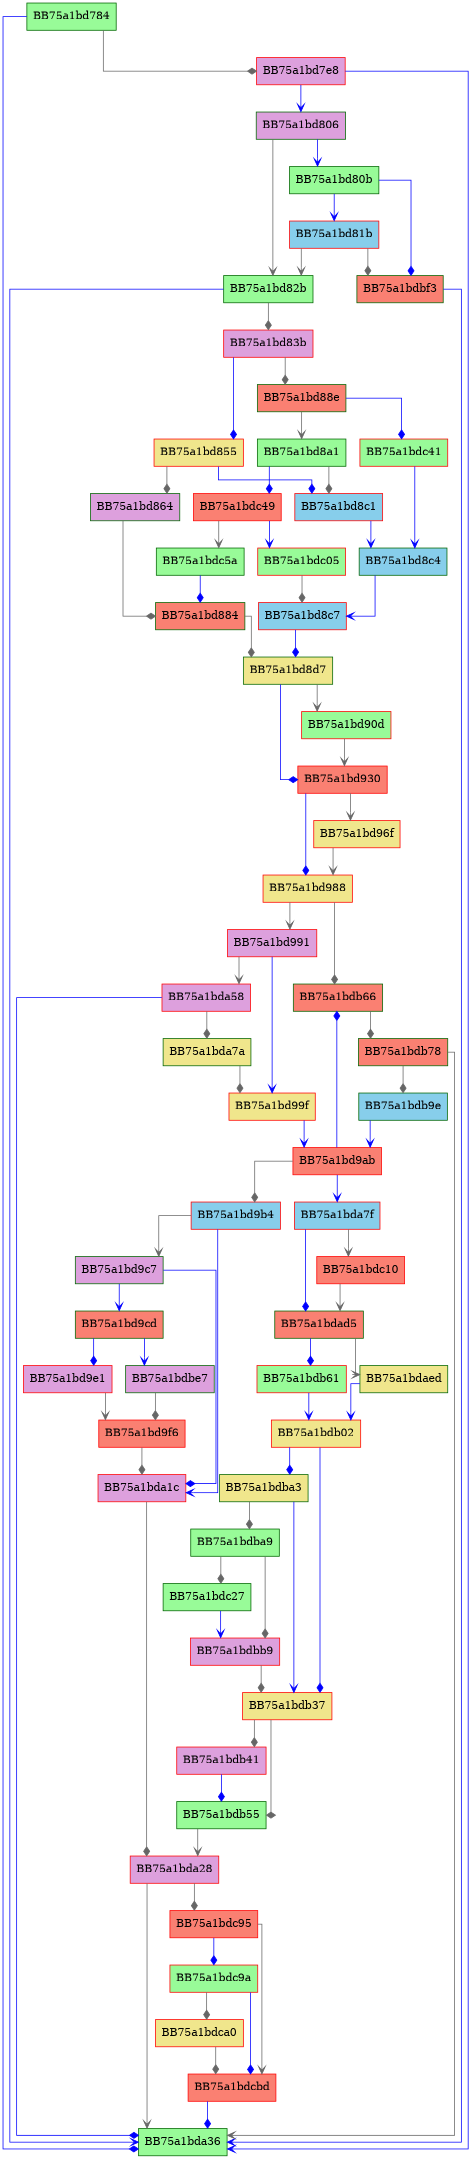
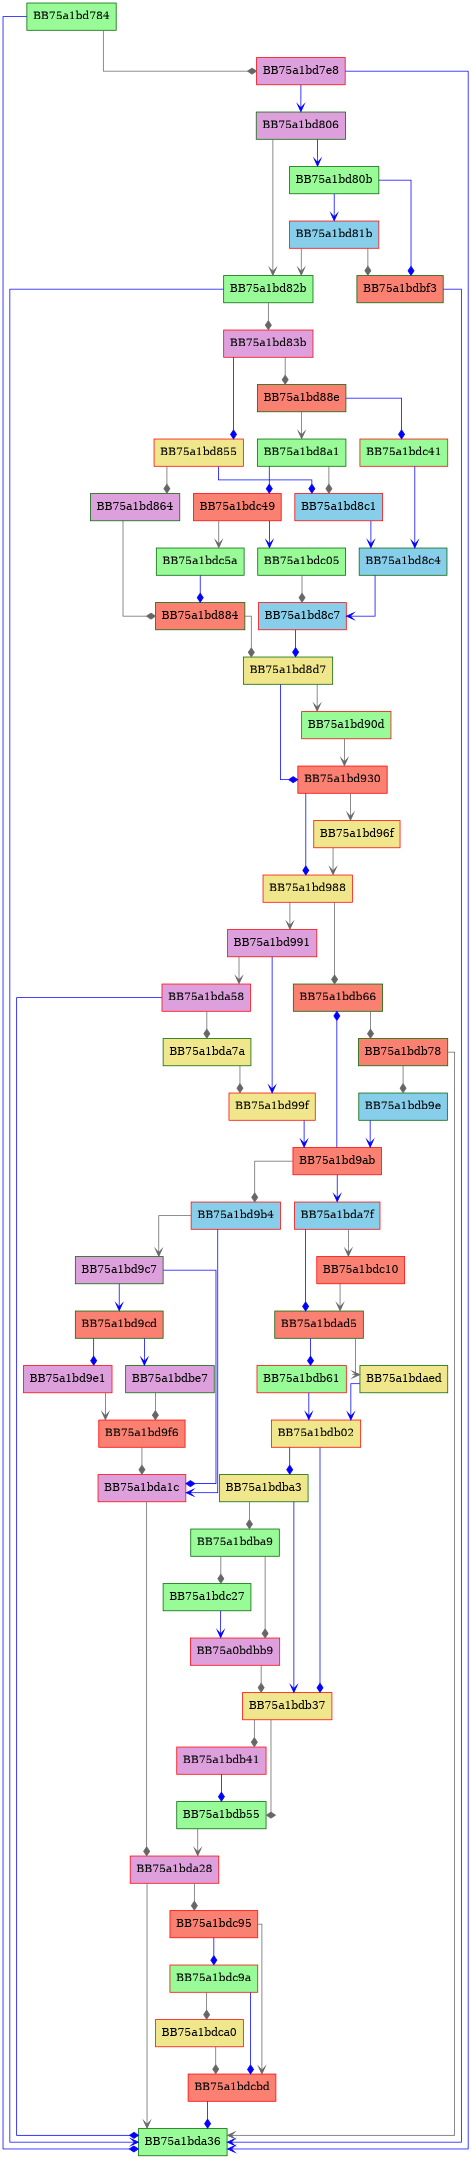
node "BB75a1bdc05": color red -> darkgreen
node "BB75a1bdbb9": label "BB75a1bdbb9" -> "BB75a0bdbb9"
